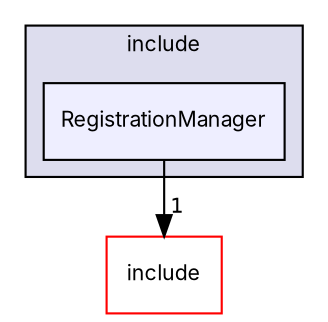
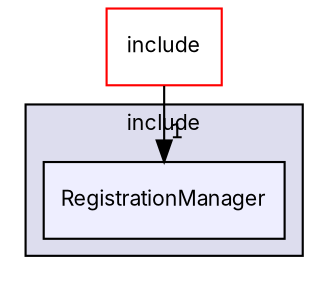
edge "RegistrationManager" -> "include": reversed
